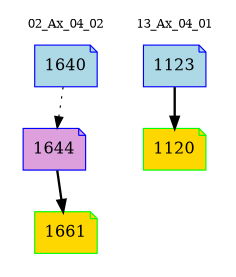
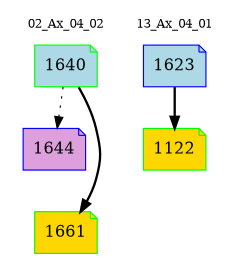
node "1640": color blue -> green
node "1123": label "1123" -> "1623"
node "1120": label "1120" -> "1122"
edge "1644" -> "1661": now "1640" -> "1661"
